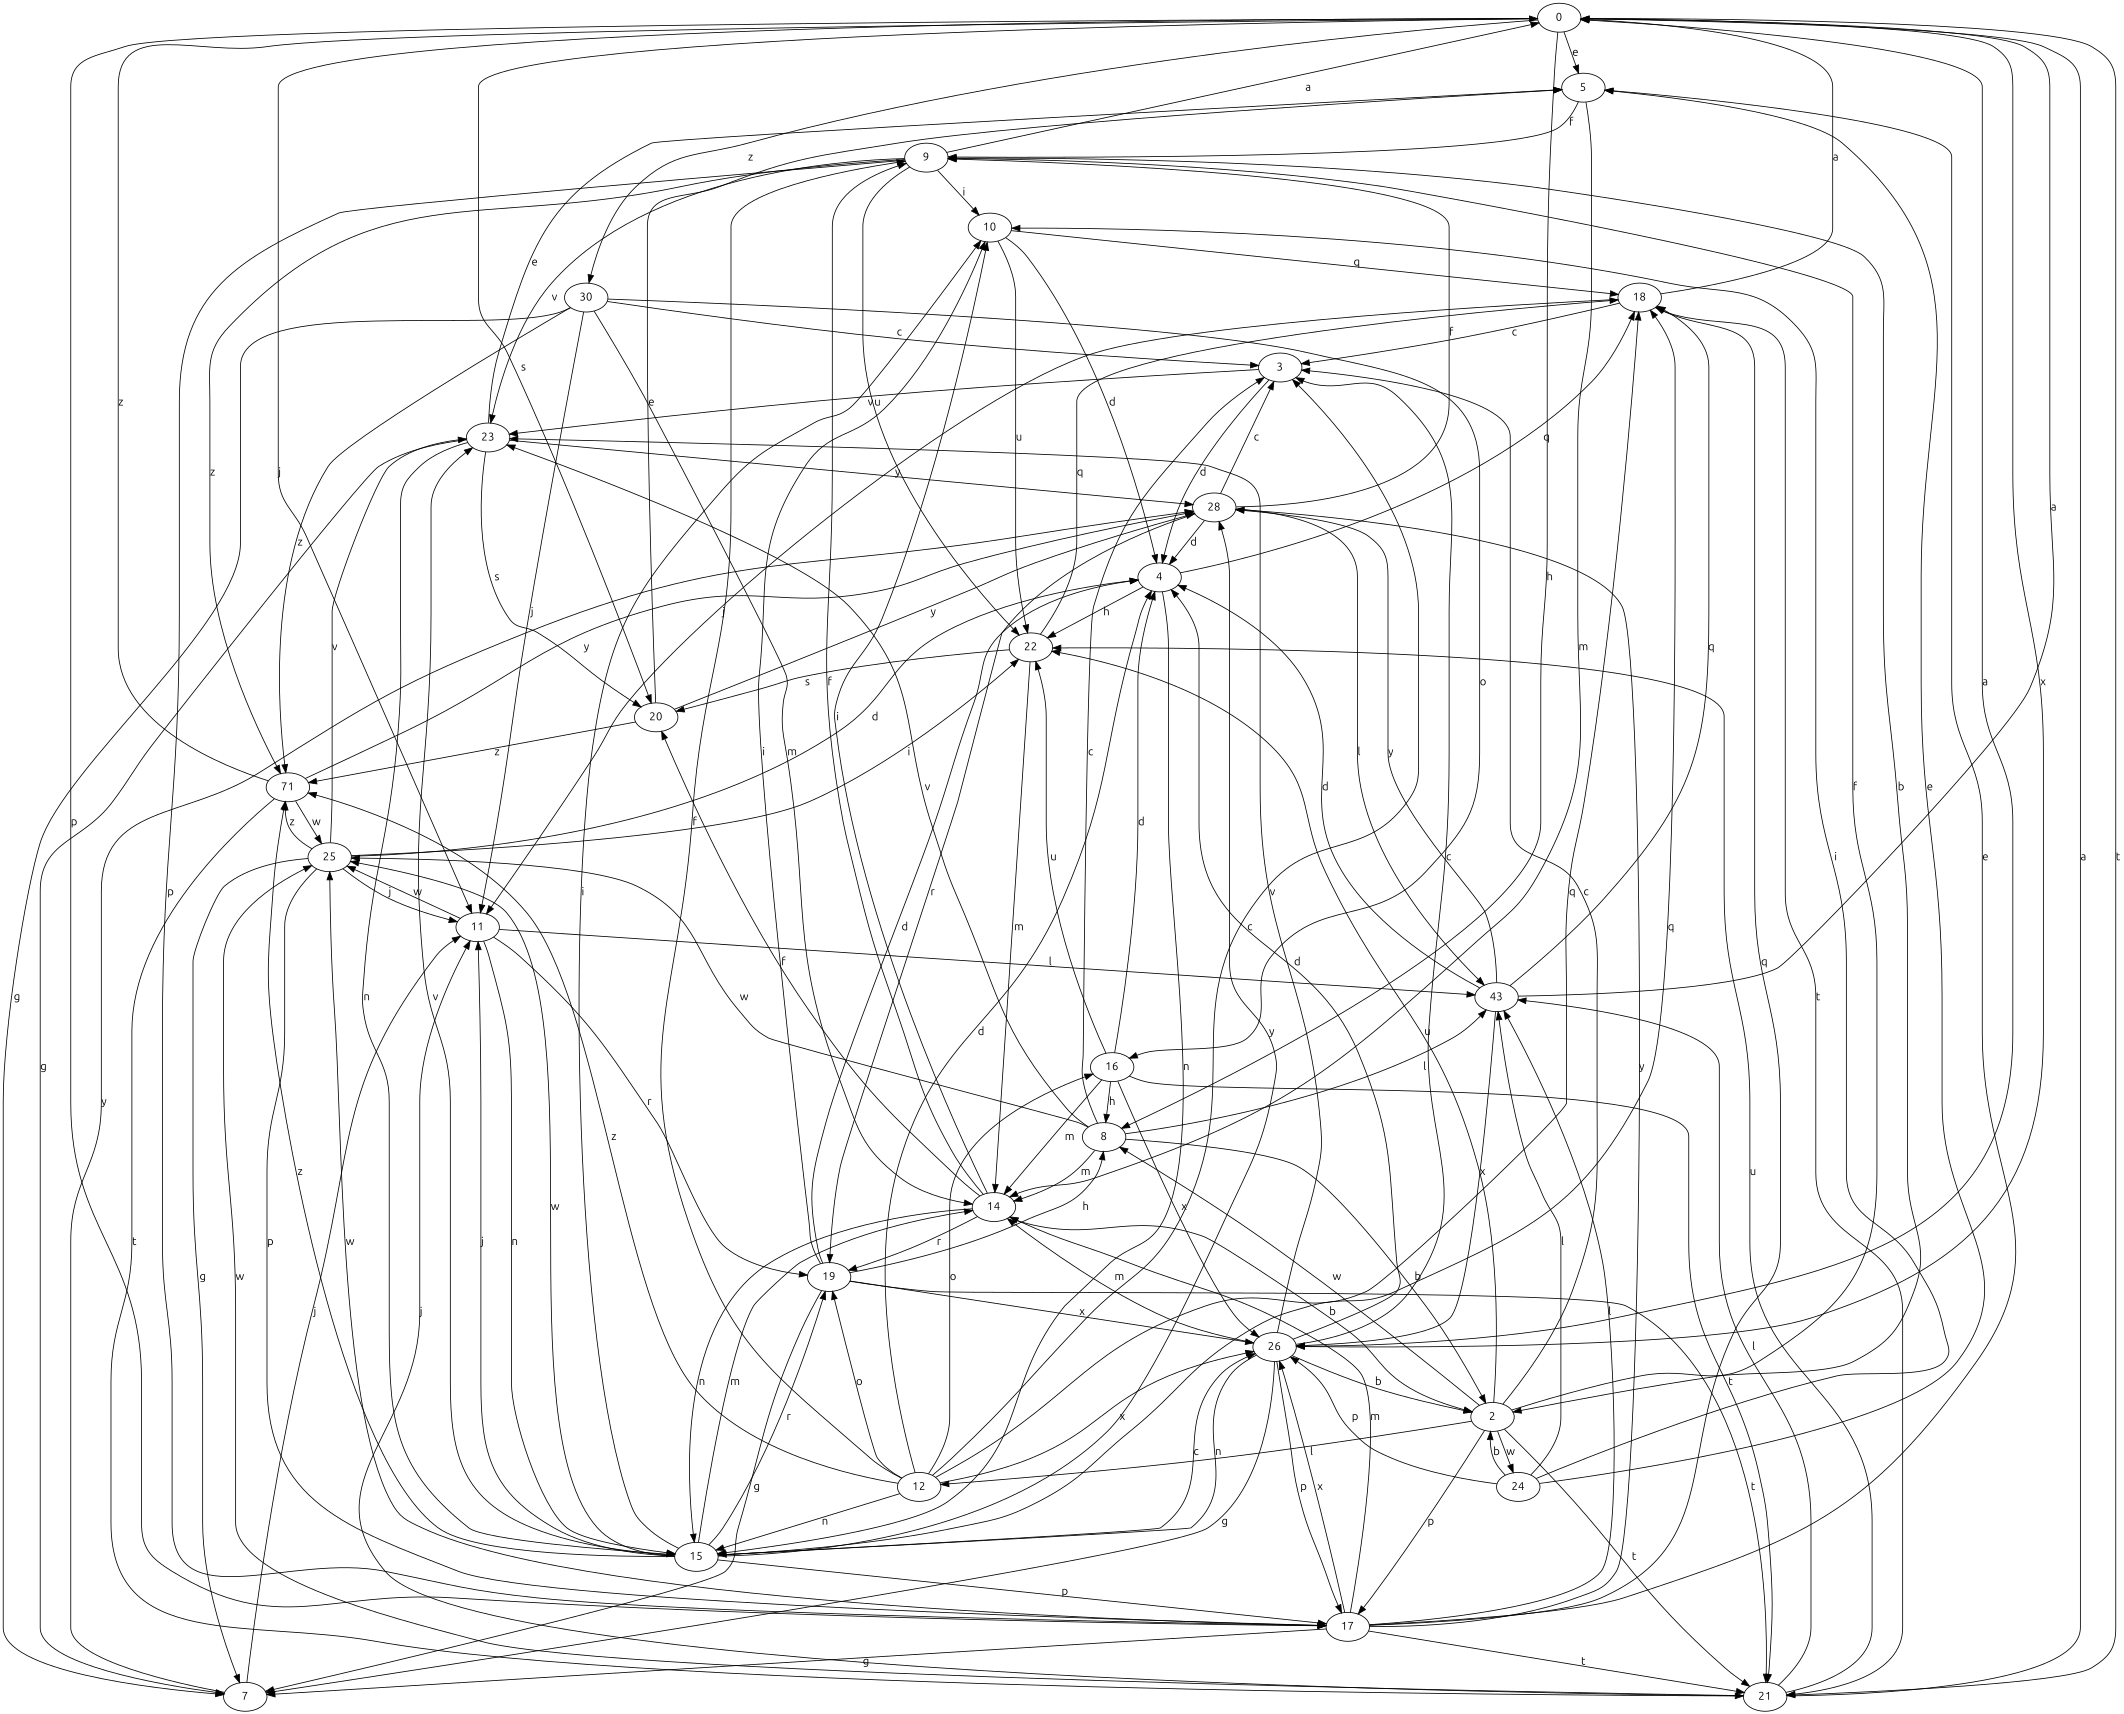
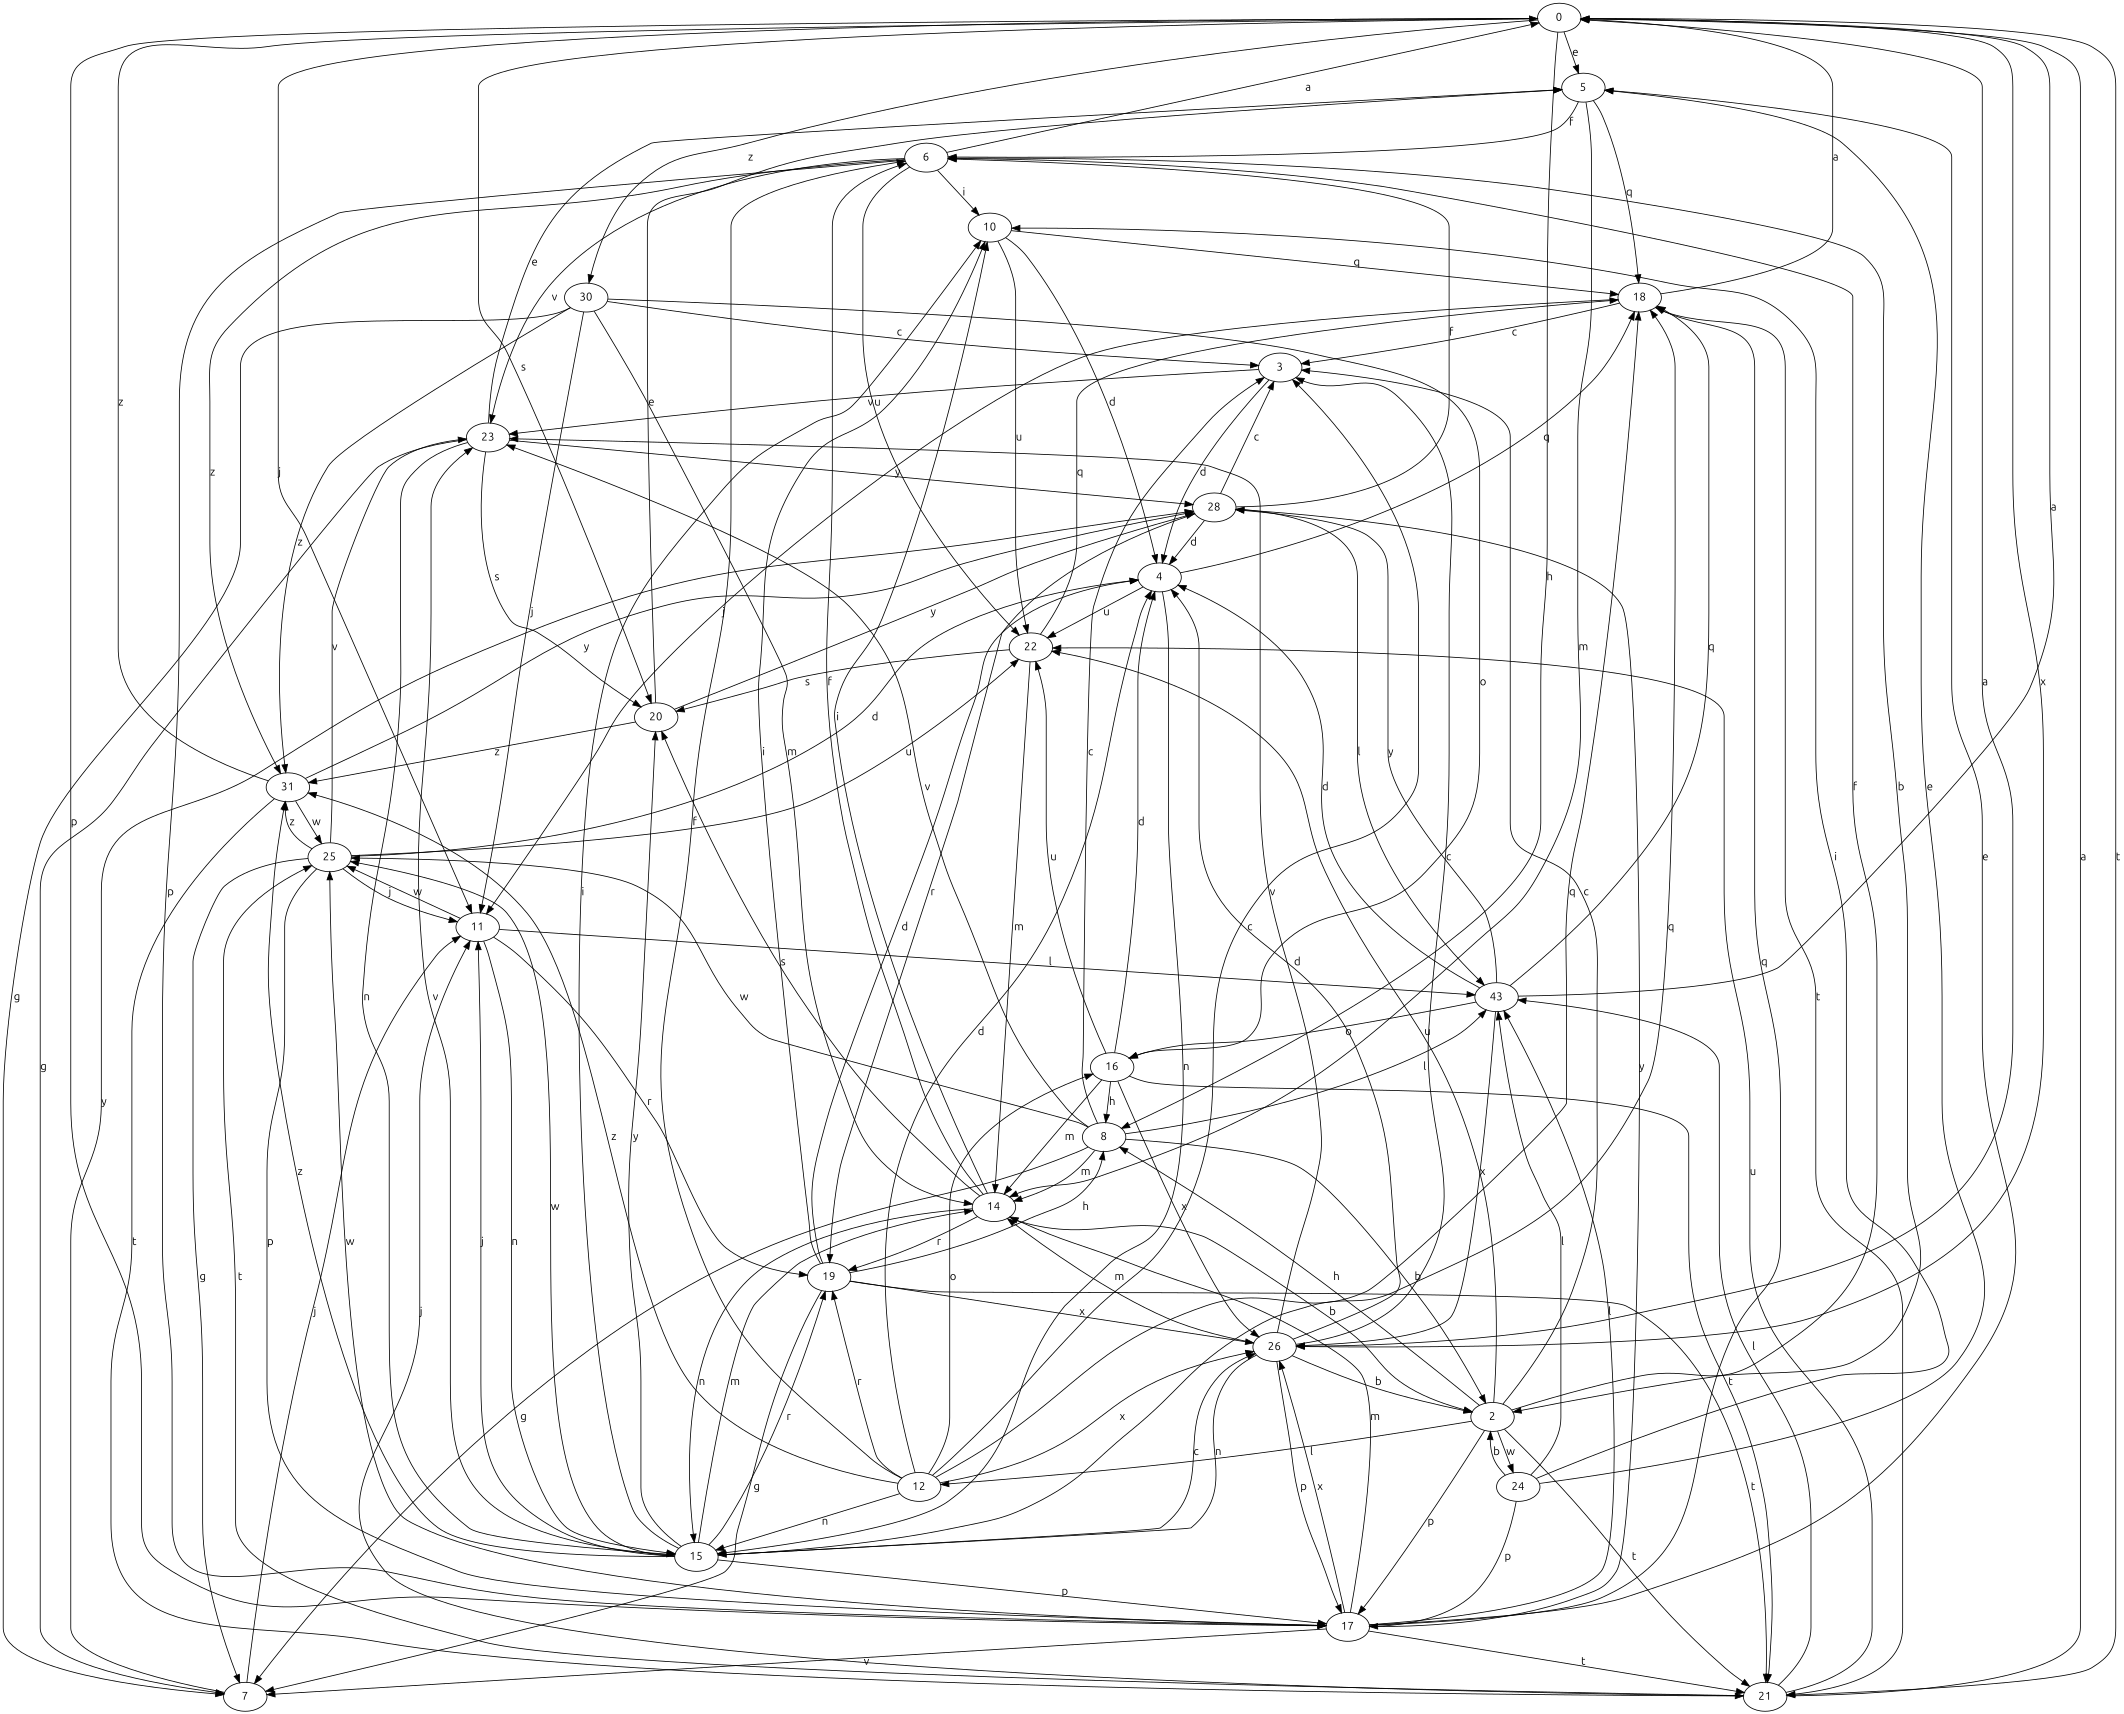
node "9": label "9" -> "6"
edge "5" -> "18": added, label "q"
edge "4" -> "22": label "h" -> "u"
edge "25" -> "22": label "i" -> "u"
node "71": label "71" -> "31"
edge "14" -> "20": label "f" -> "s"
edge "43" -> "16": added, label "o"
edge "15" -> "28": now "15" -> "20"
edge "21" -> "25": label "w" -> "t"
edge "2" -> "8": label "w" -> "h"
edge "12" -> "19": label "o" -> "r"
edge "24" -> "26": now "24" -> "17"
edge "26" -> "7": now "8" -> "7"
edge "17" -> "7": label "g" -> "v"
